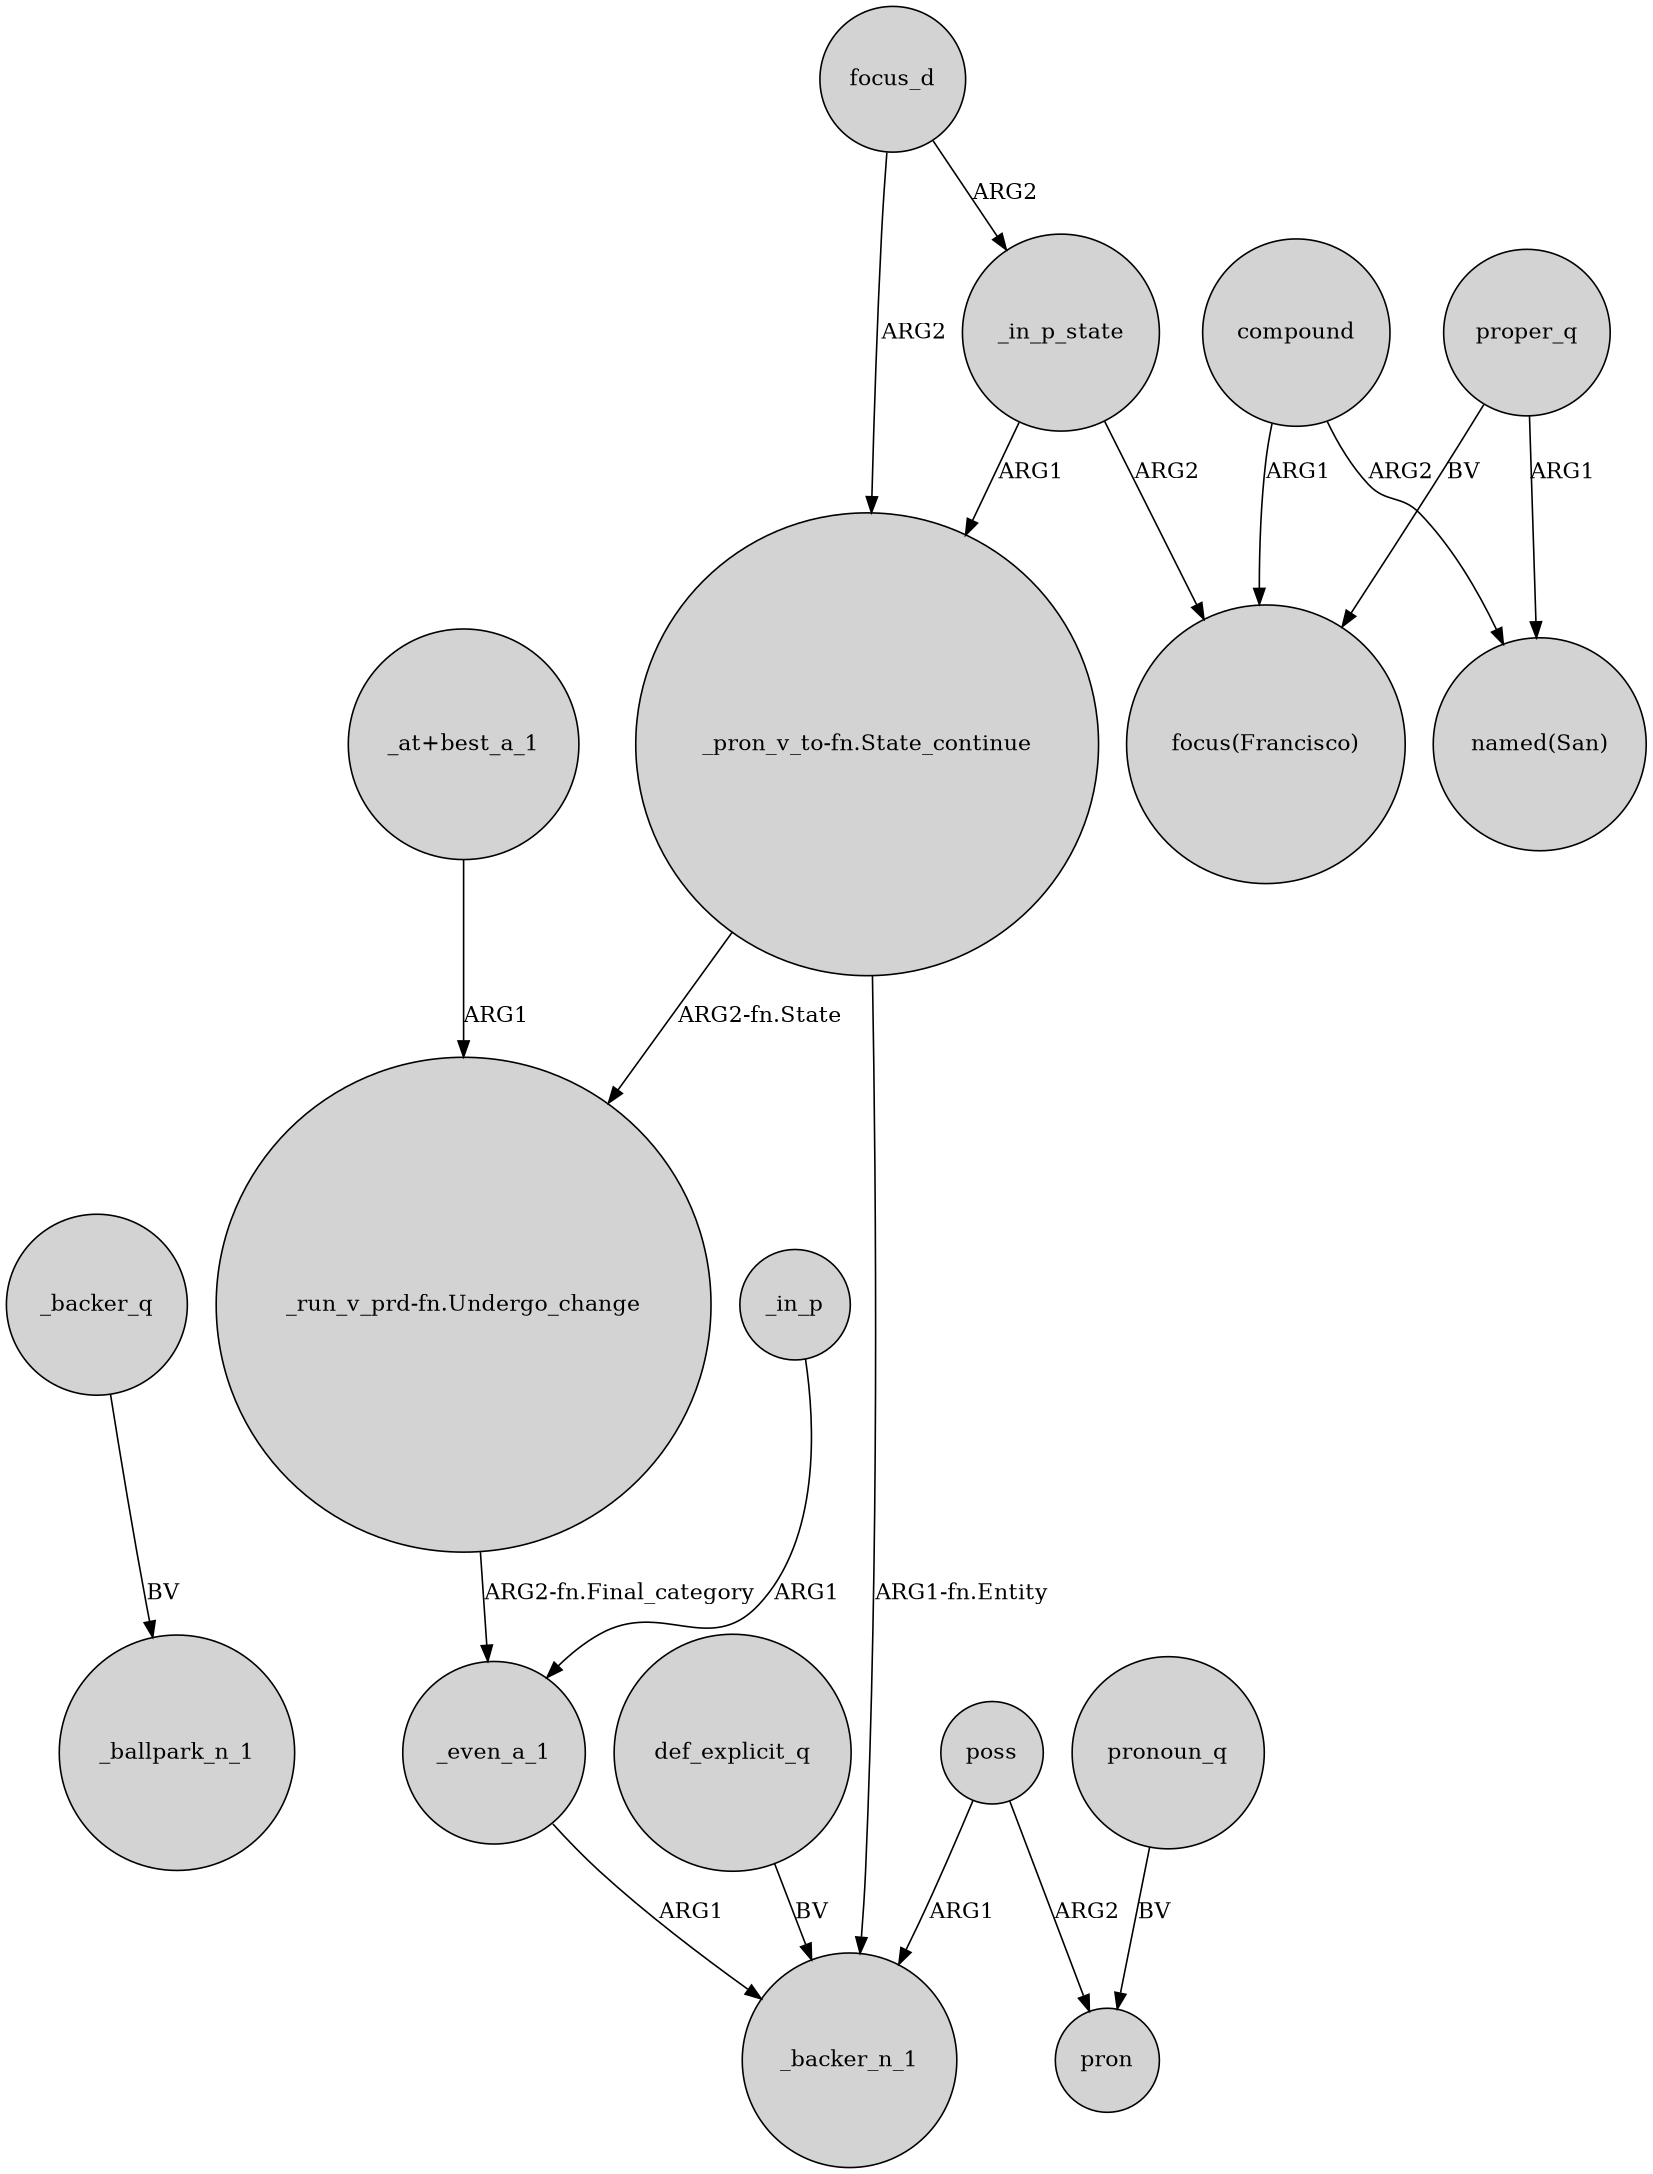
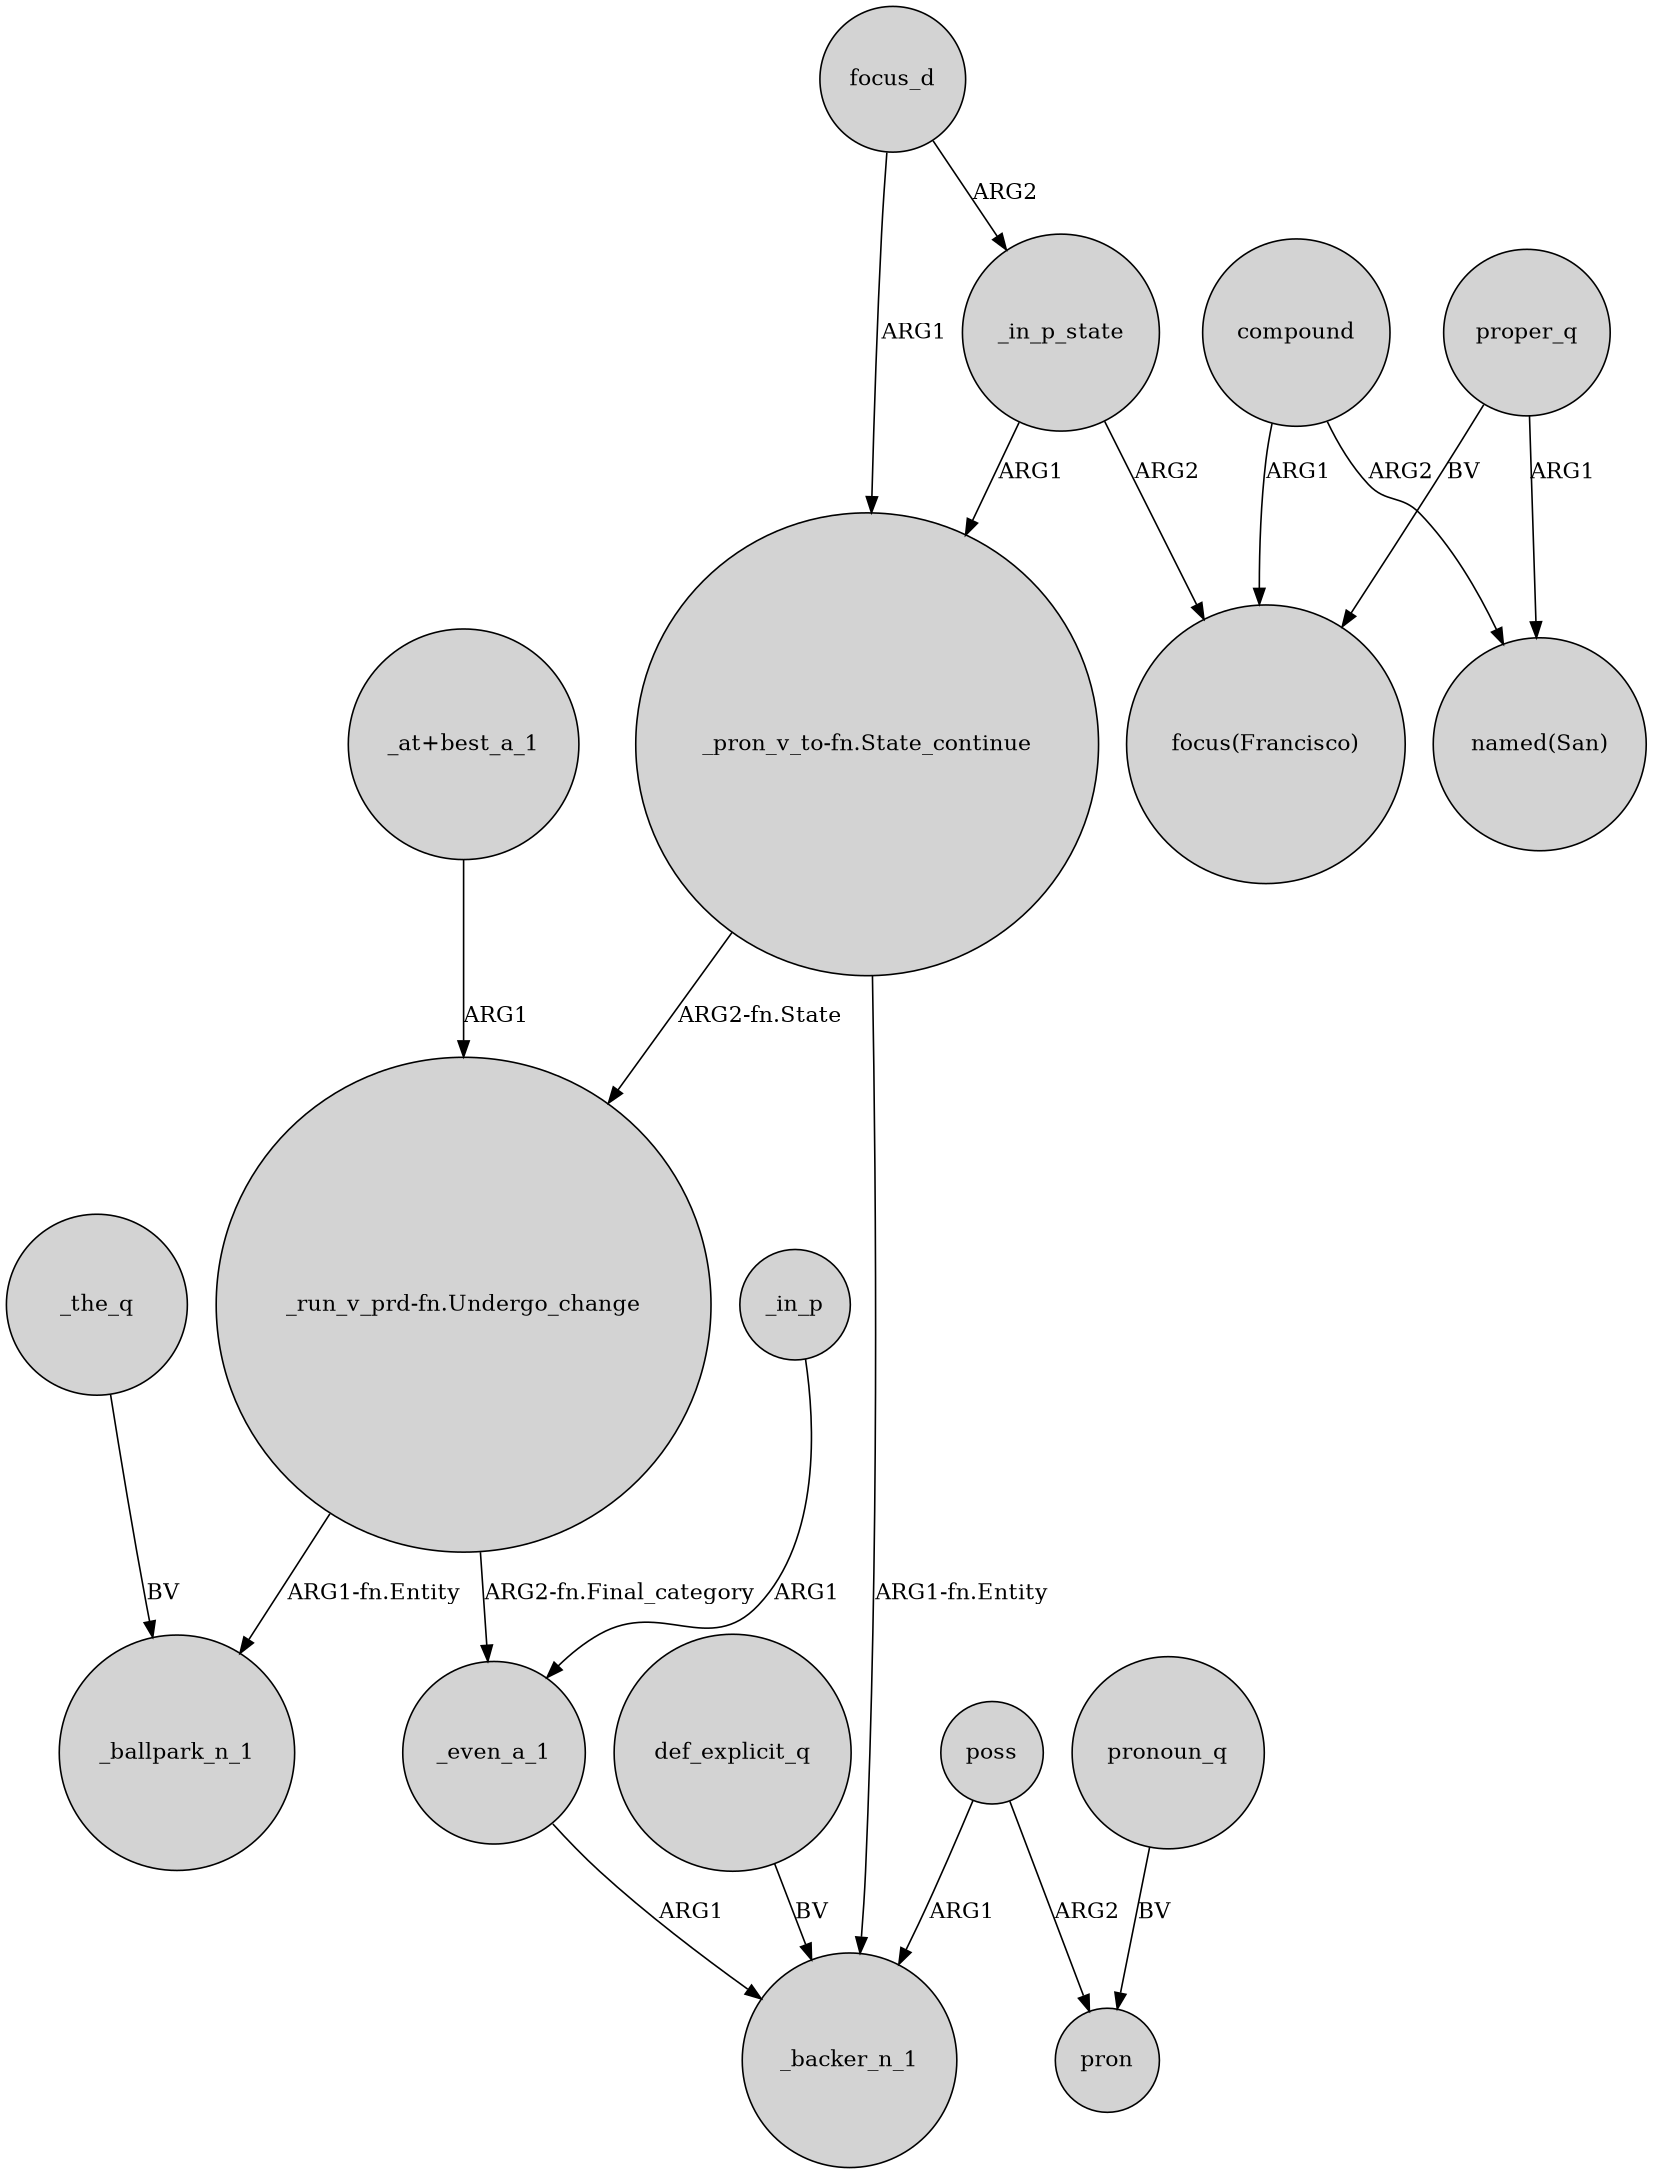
edge "focus_d" -> "_pron_v_to-fn.State_continue": label "ARG2" -> "ARG1"
node "_backer_q": label "_backer_q" -> "_the_q"
edge "_run_v_prd-fn.Undergo_change" -> "_ballpark_n_1": added, label "ARG1-fn.Entity"
